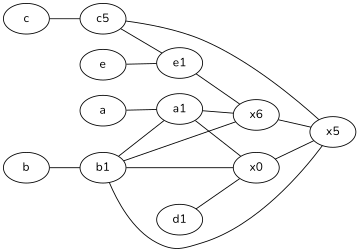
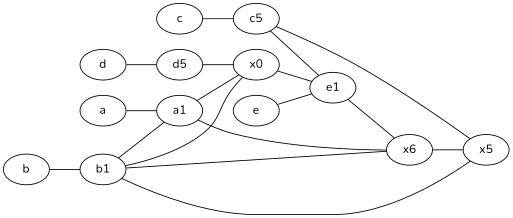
node "d": added
edge "x5" -- "x0": now "e1" -- "x0"
node "d1": label "d1" -> "d5"
